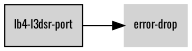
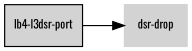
node "error-drop": label "error-drop" -> "dsr-drop"
